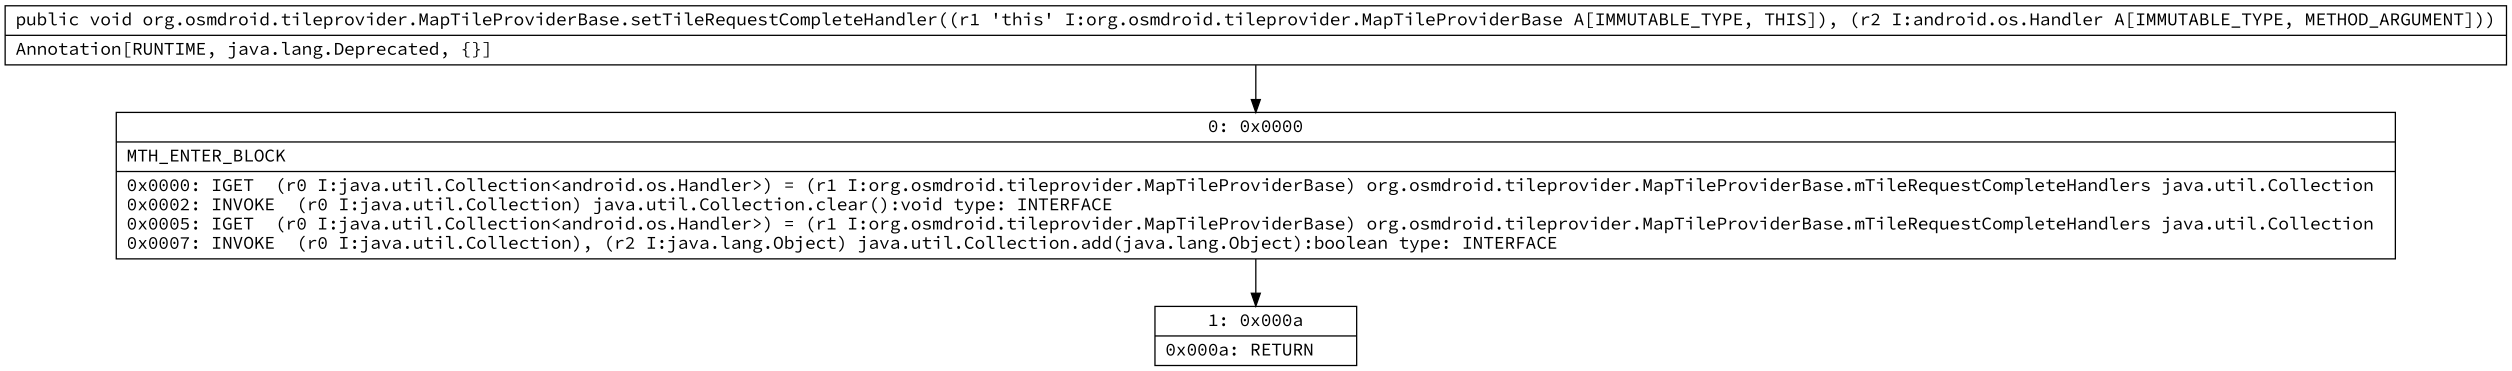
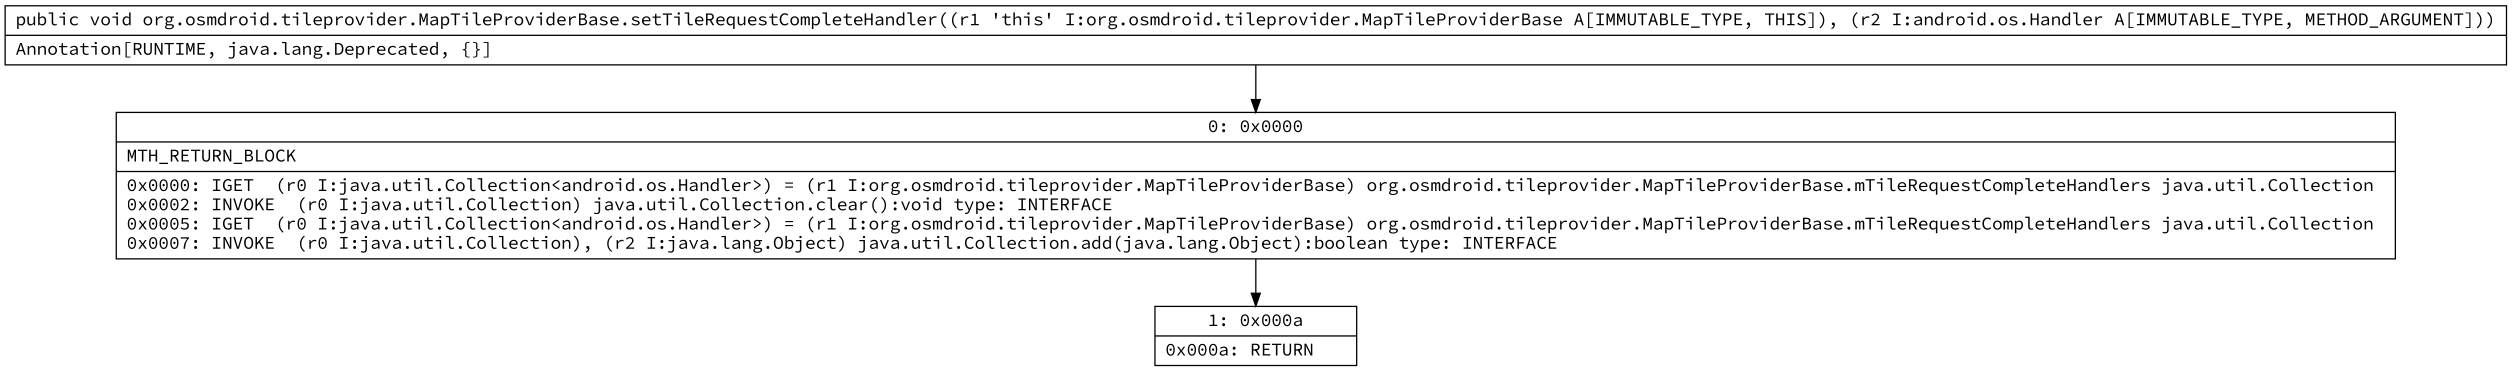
node "0: 0x0000": text "MTH_ENTER_BLOCK" -> "MTH_RETURN_BLOCK"
